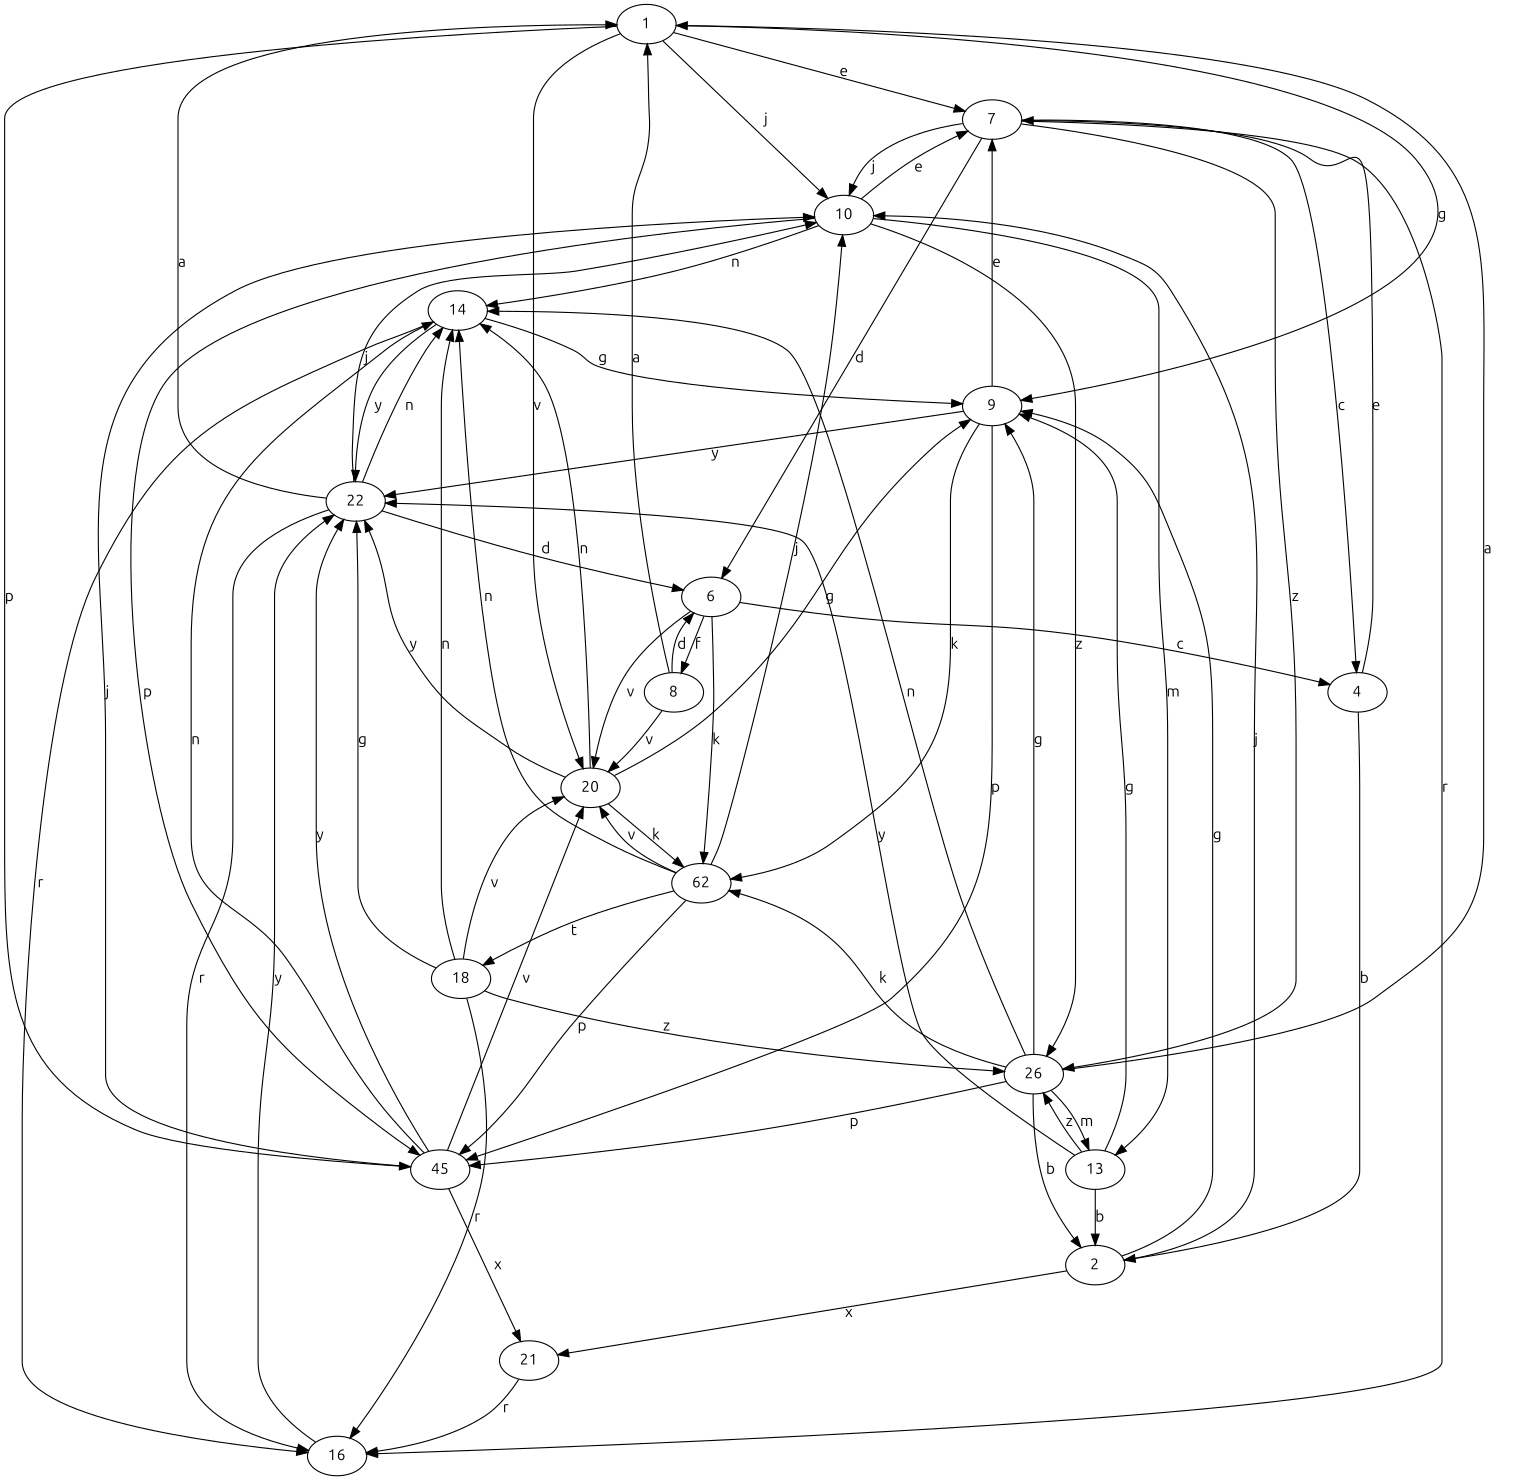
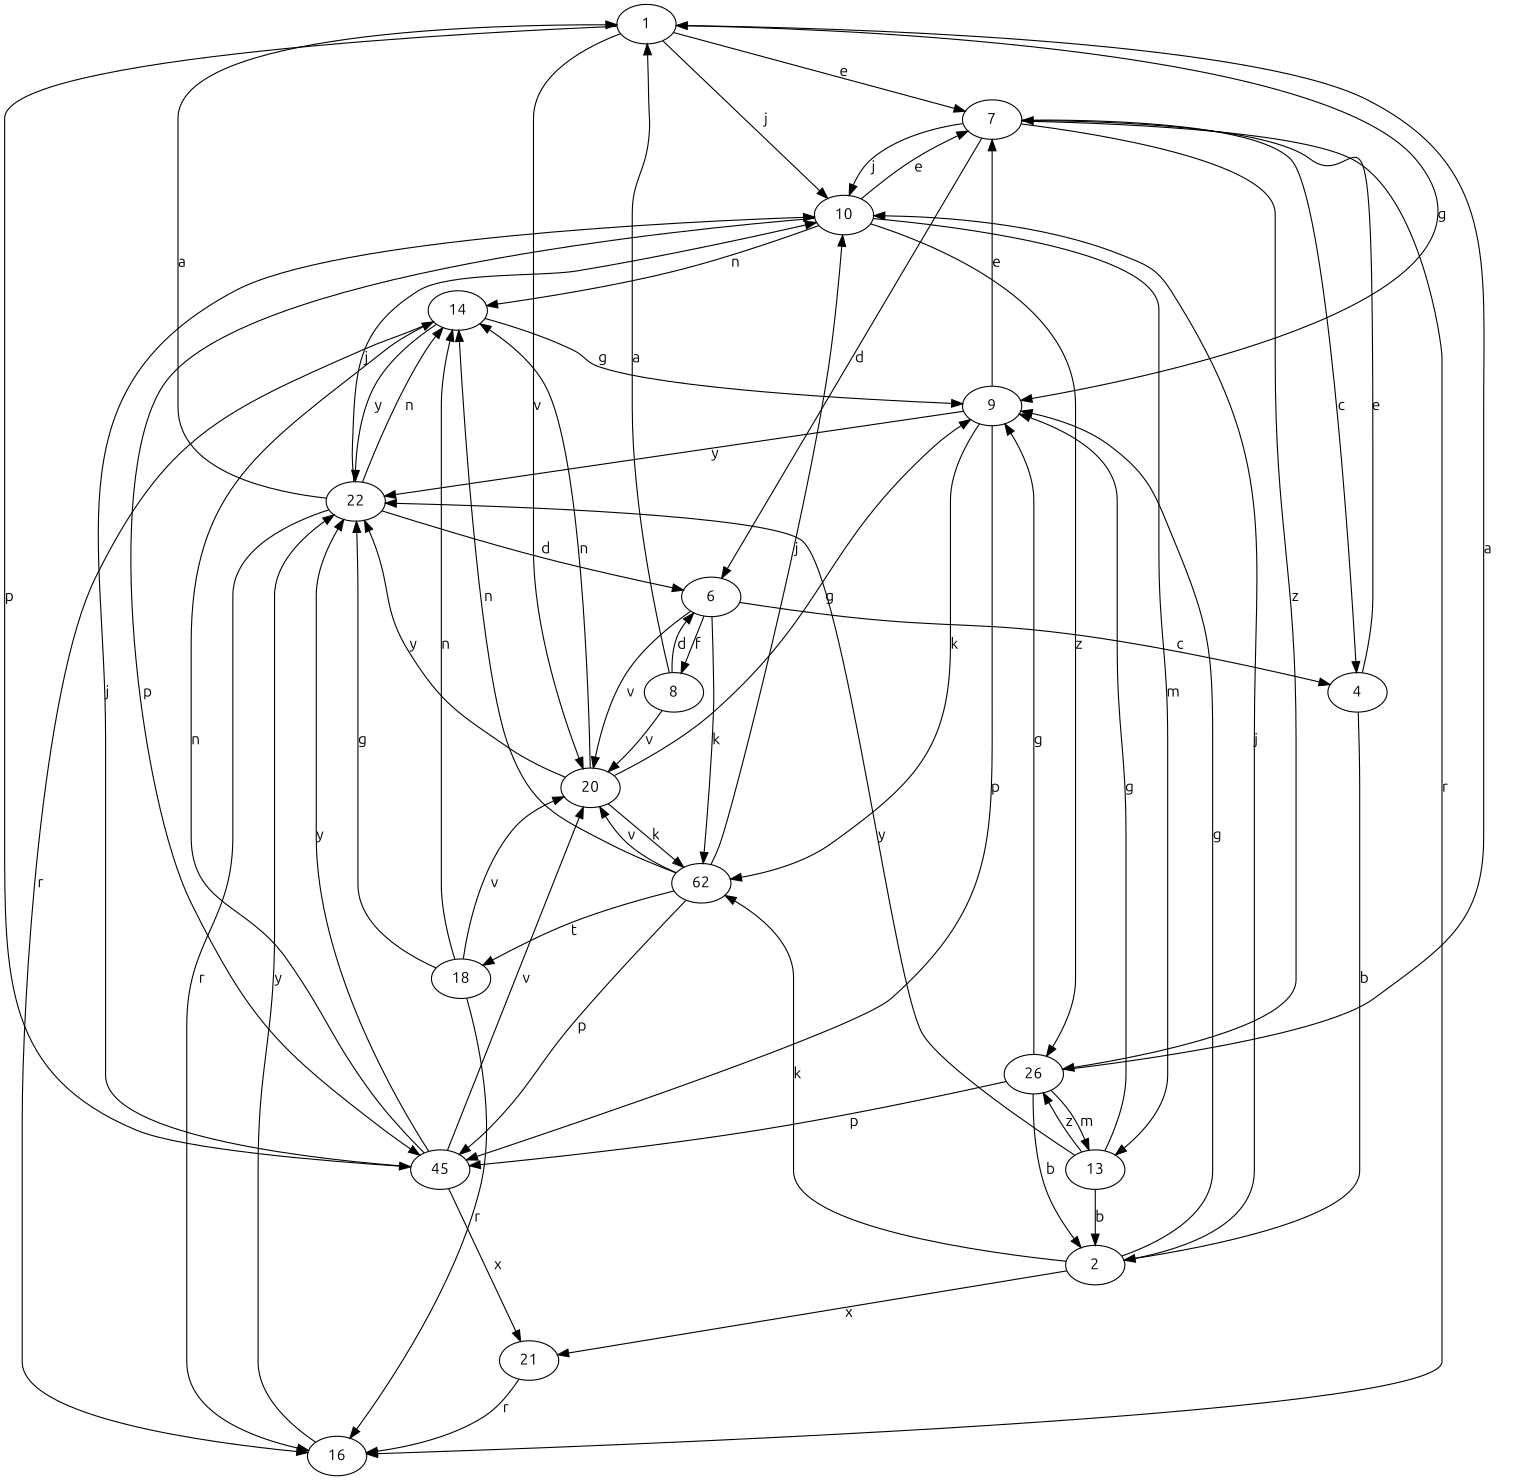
edge "26" -> "14": removed, label "n"
edge "26" -> "62": now "2" -> "62"
edge "18" -> "26": removed, label "z"
